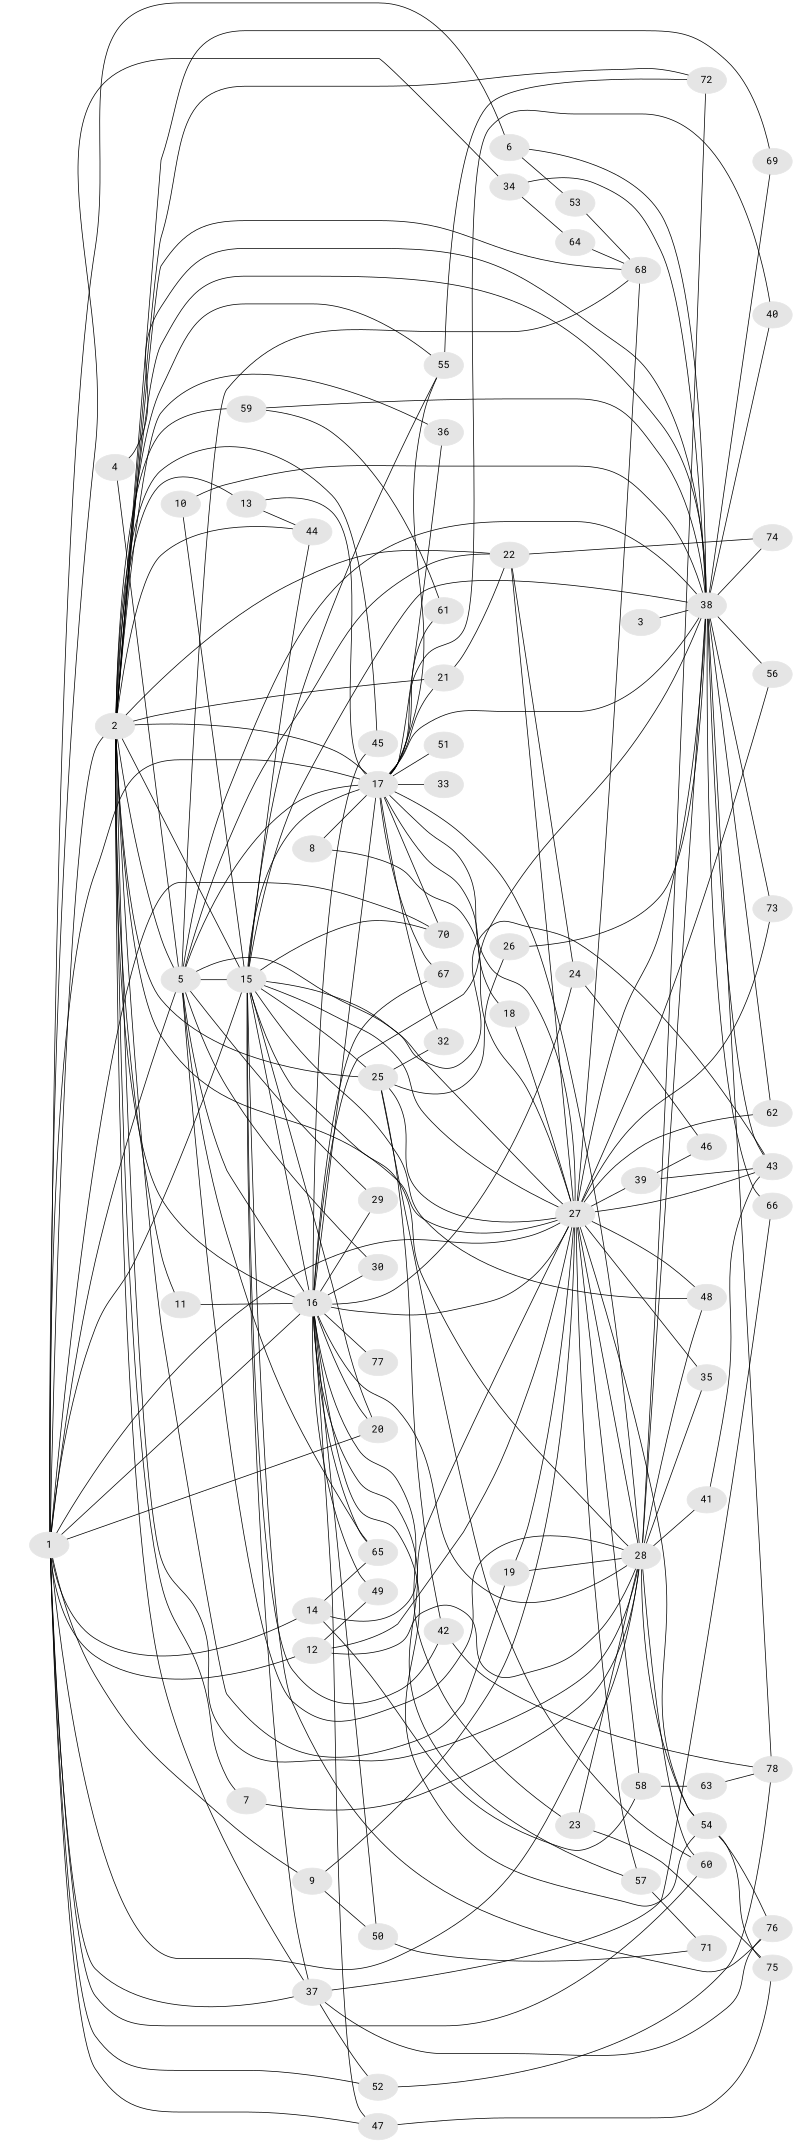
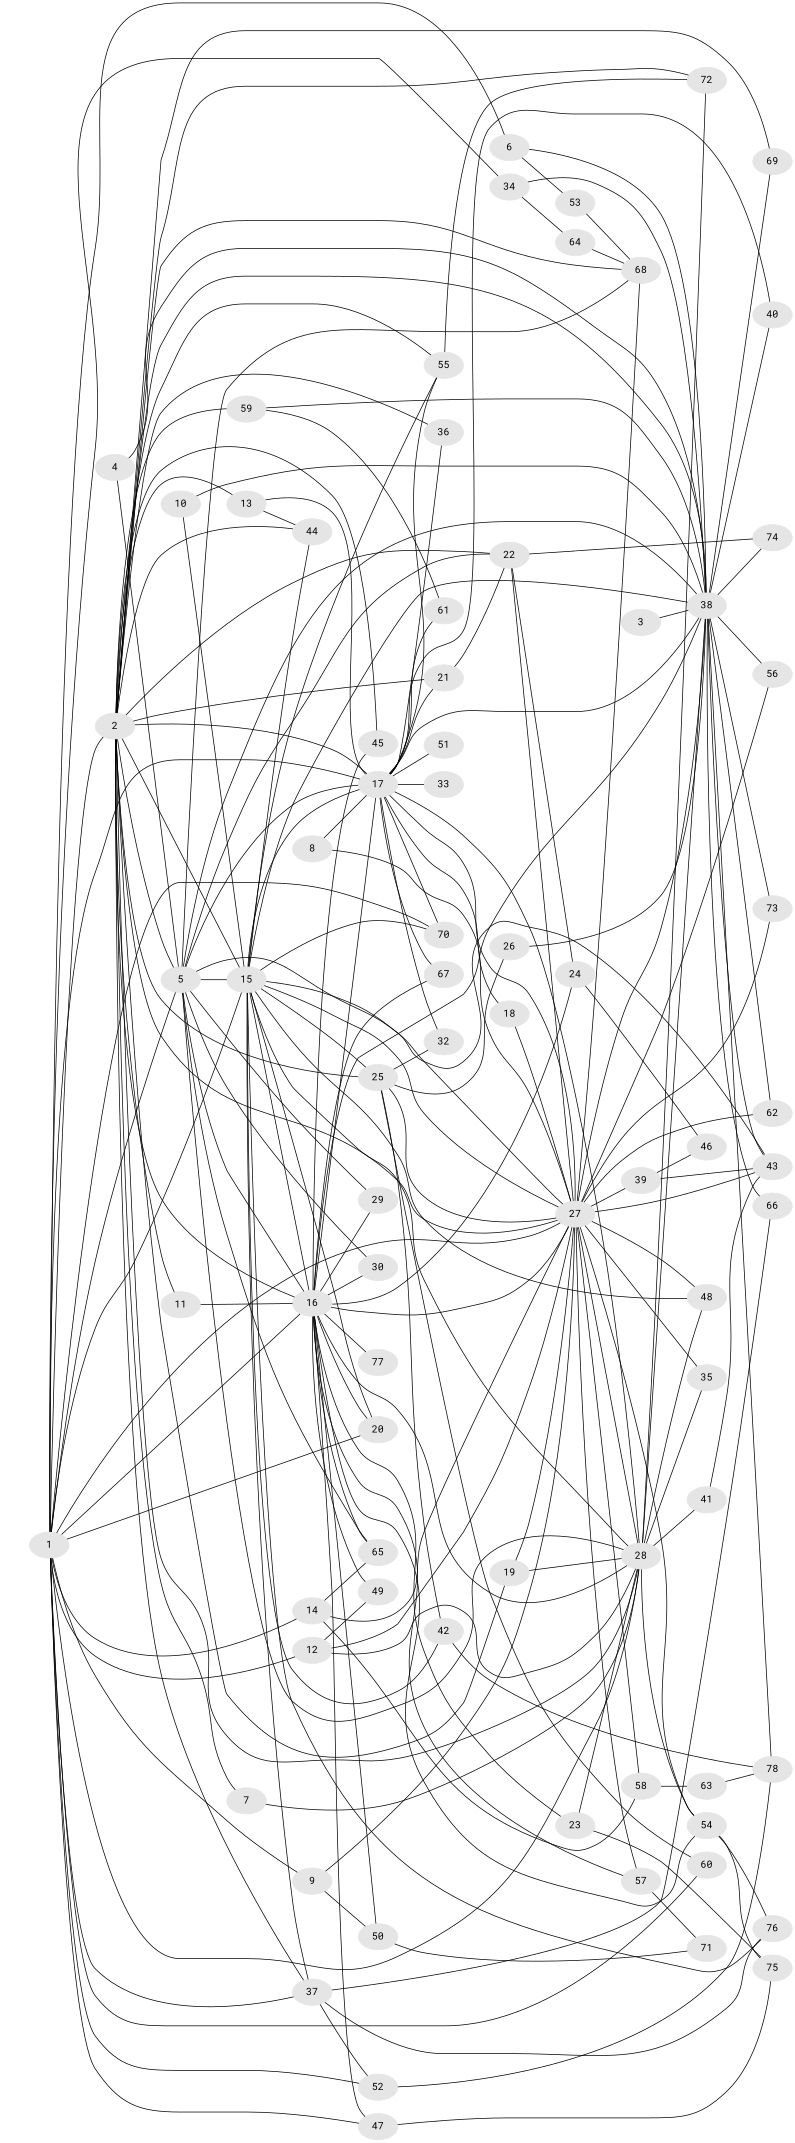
edge "28" -- "60": removed
